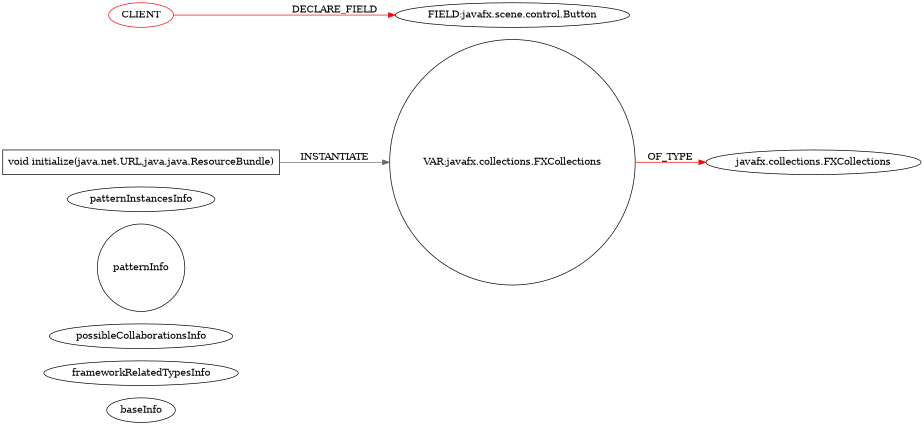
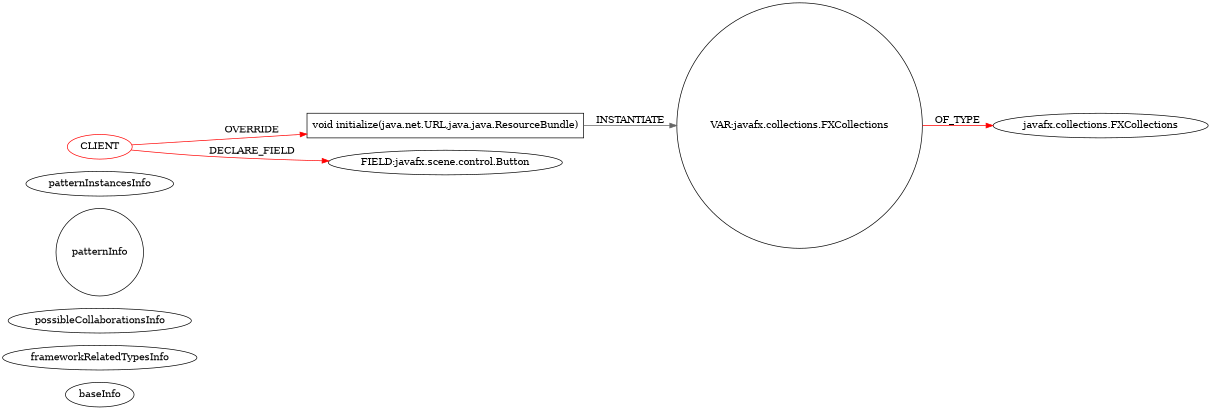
edge "CLIENT" -> "void initialize(java.net.URL,java.java.ResourceBundle)": added, label "OVERRIDE"
